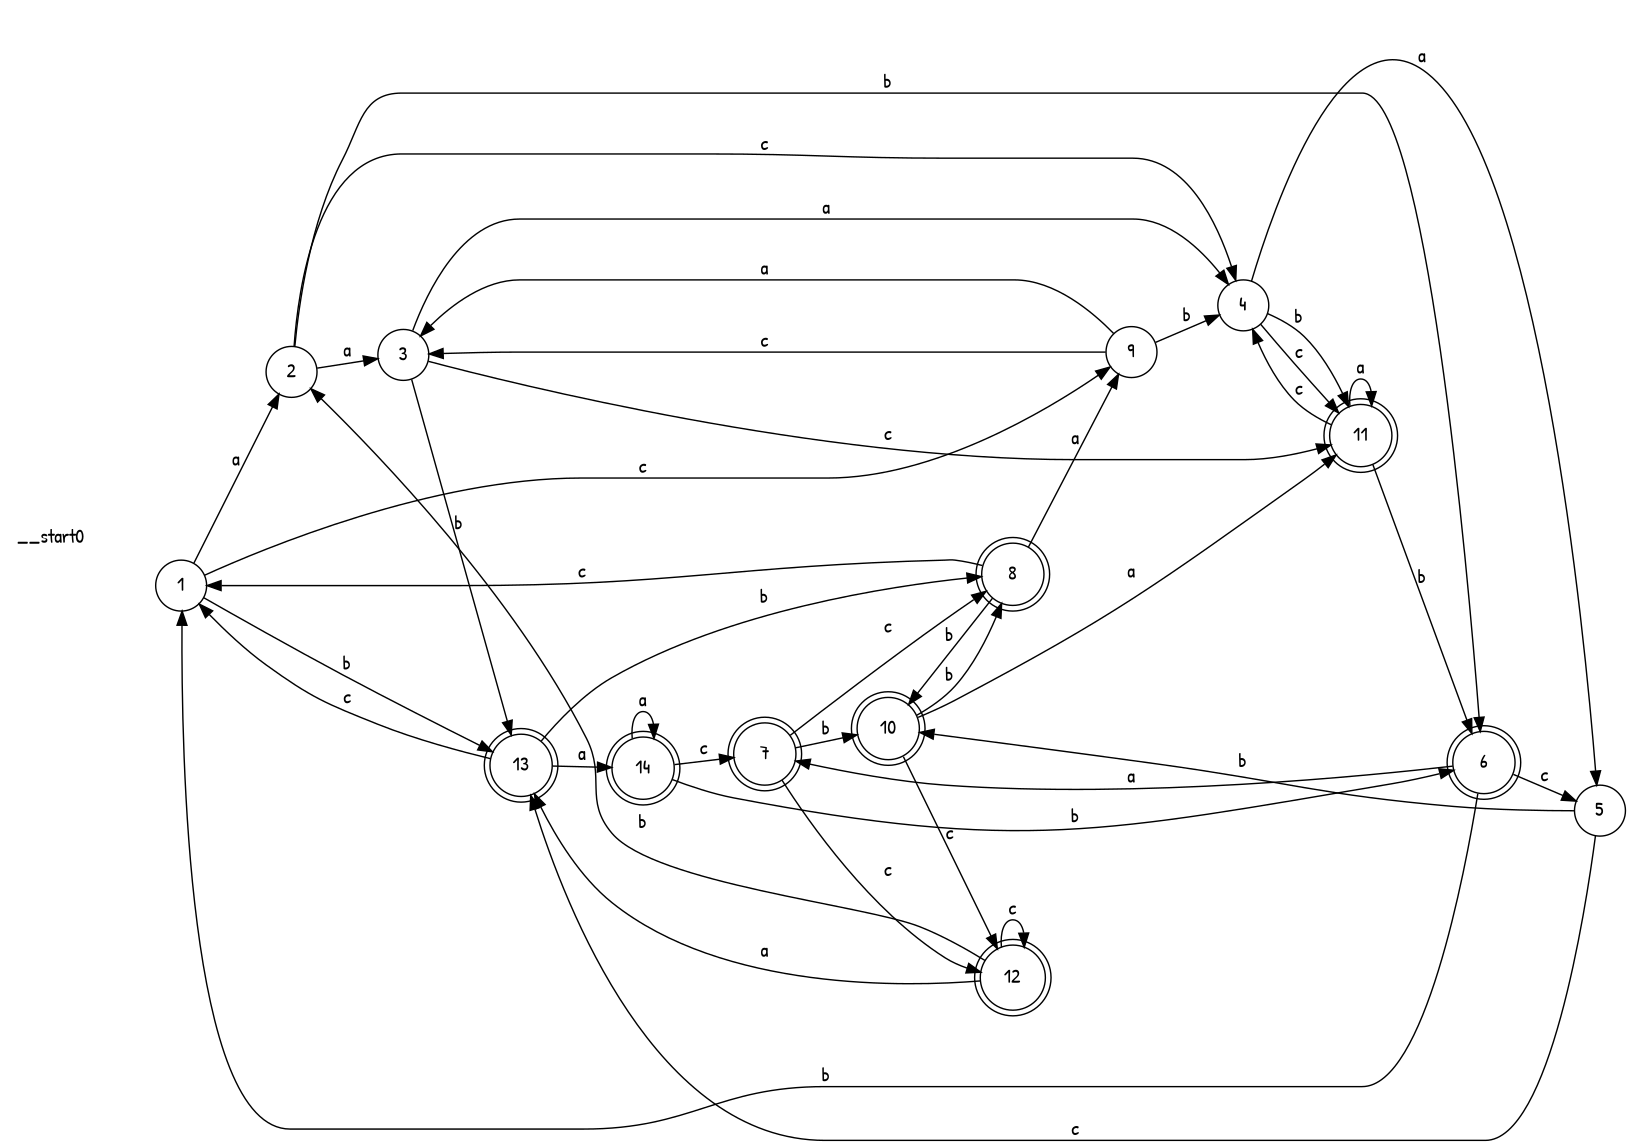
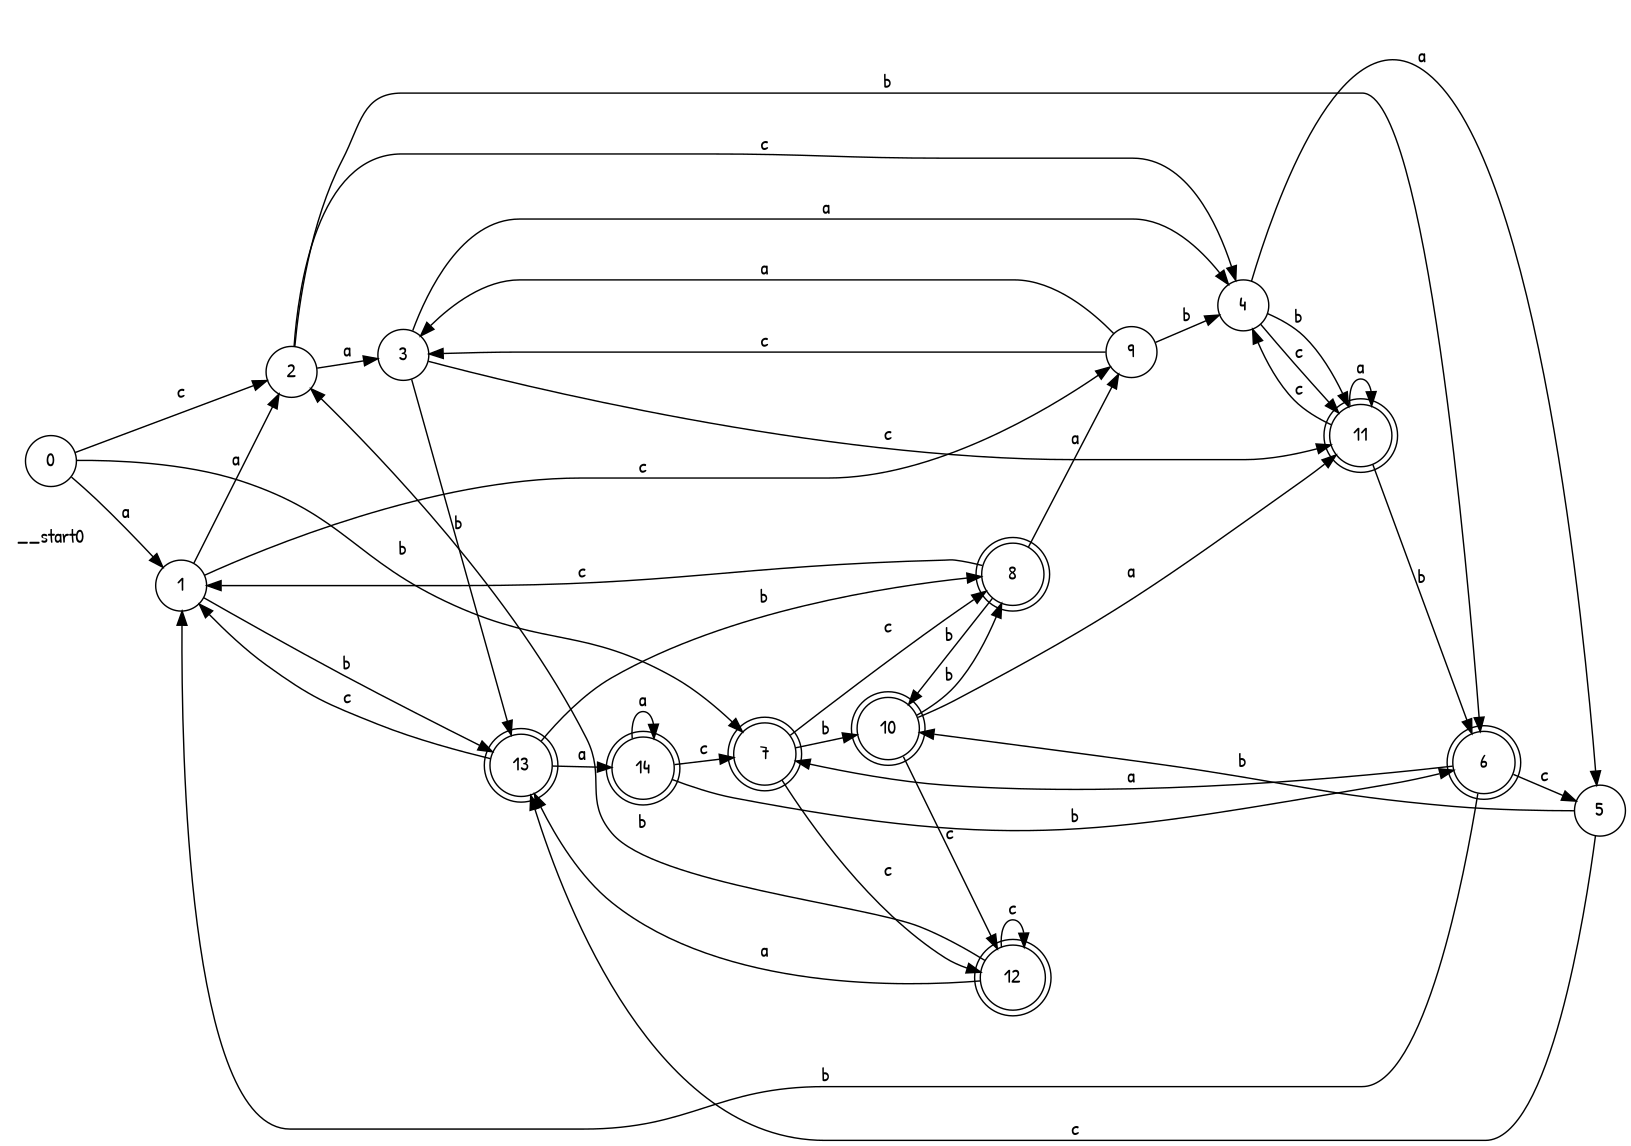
node "0": added
